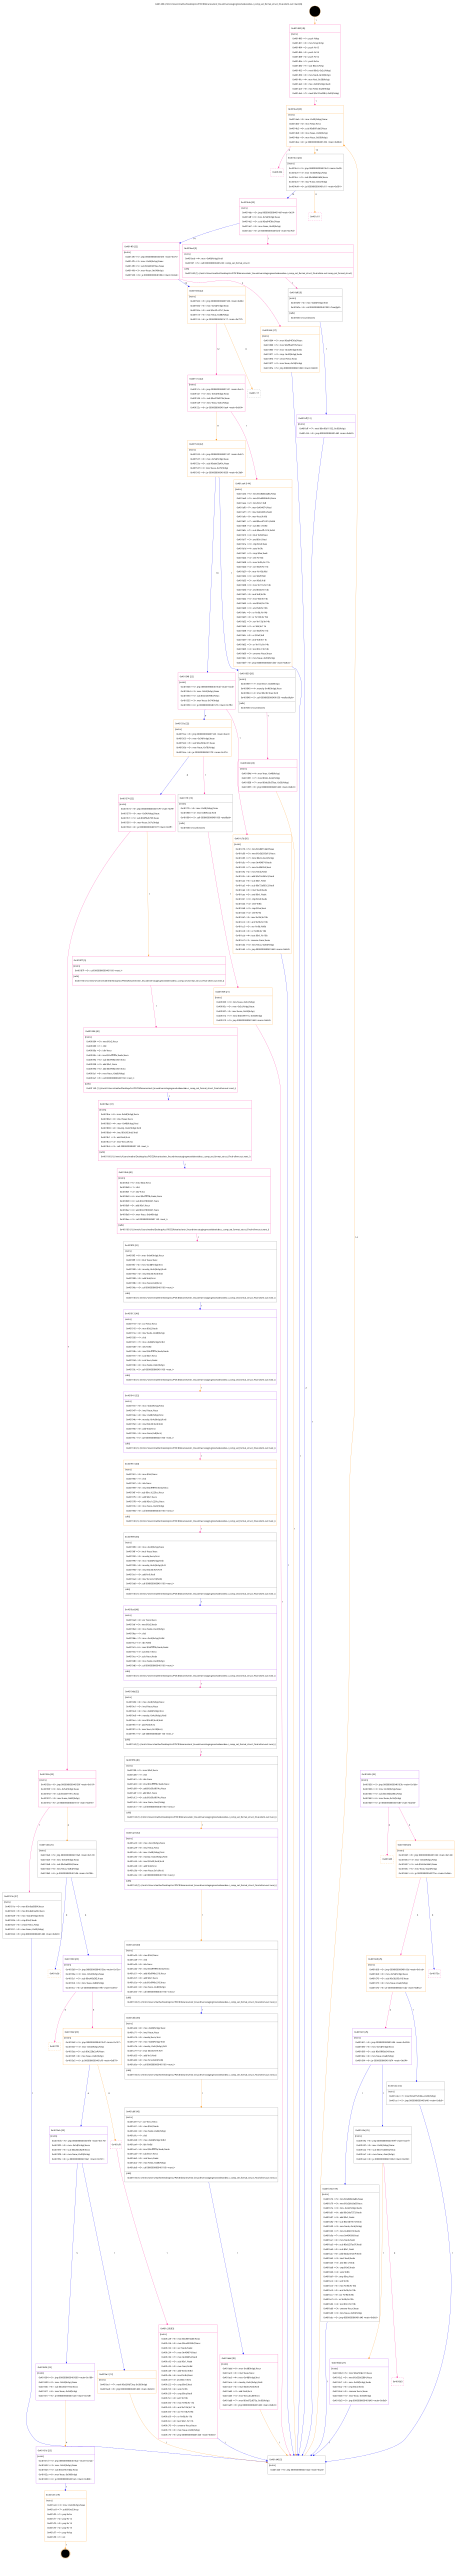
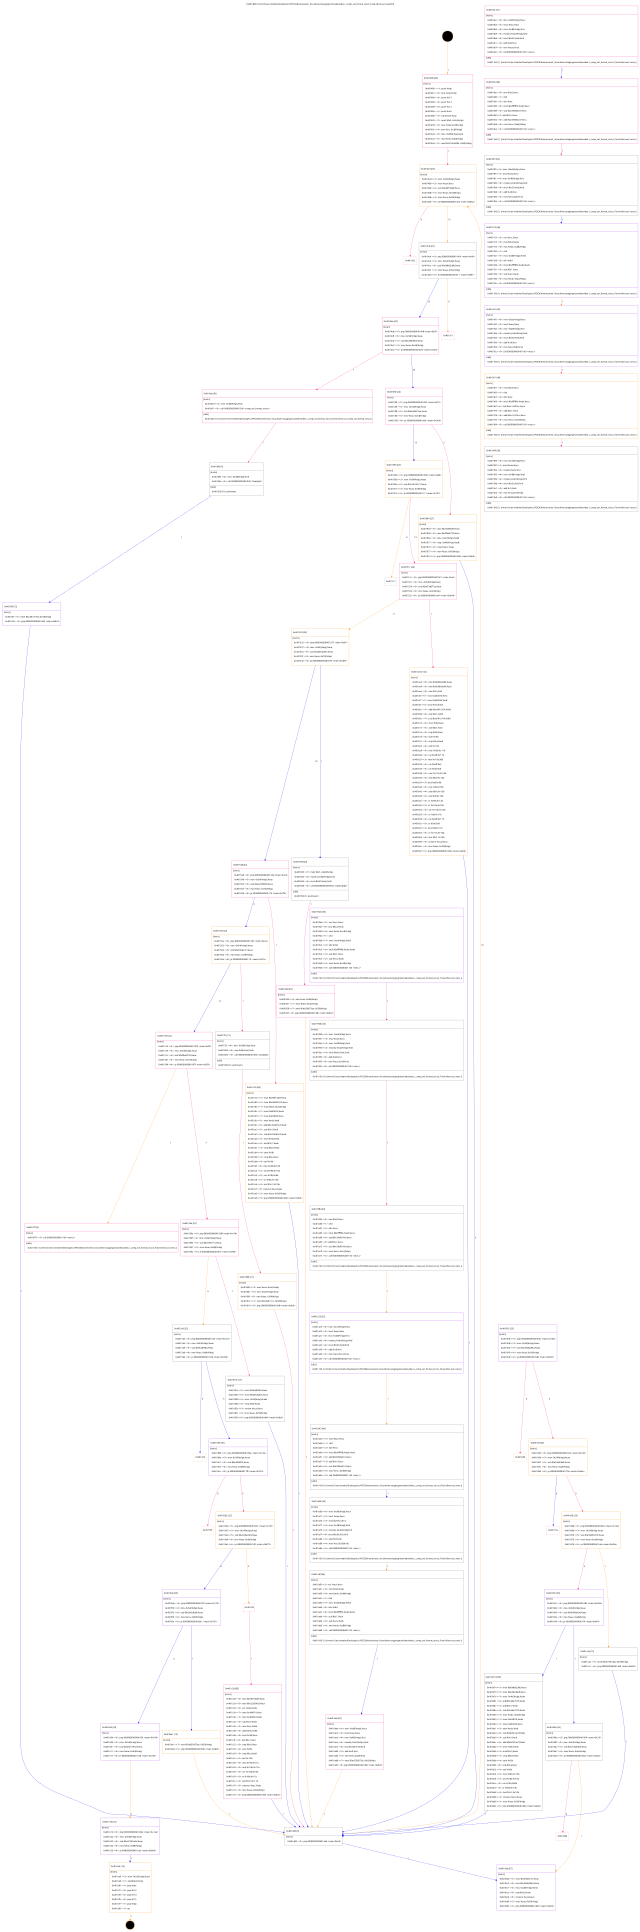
node "0x401884 [40]": removed
edge "0x401989 [36]" -> "0x4019ad [46]": removed, label "1"
edge "0x401668 [25]" -> "0x401cda [12]": color blue -> darkorange
edge "0x4016bd [27]" -> "0x401d40 [5]": reversed
